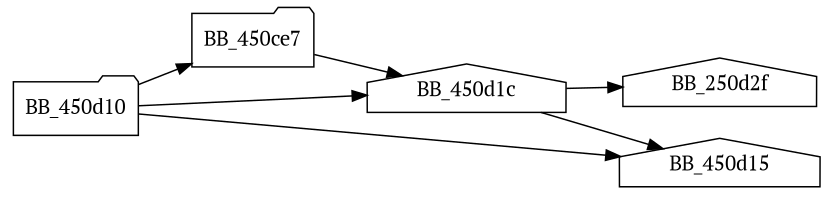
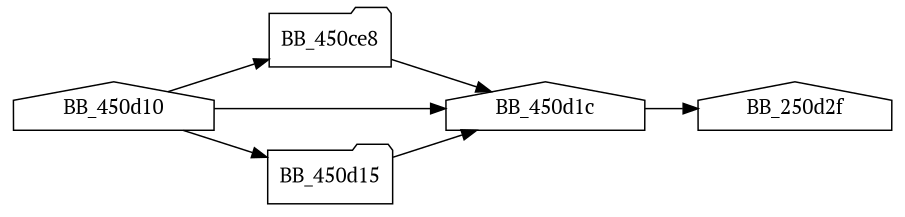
node "BB_450ce7": label "BB_450ce7" -> "BB_450ce8"
node "BB_450d10": shape folder -> house
edge "BB_450d1c" -> "BB_450d15": reversed
node "BB_450d15": shape house -> folder
